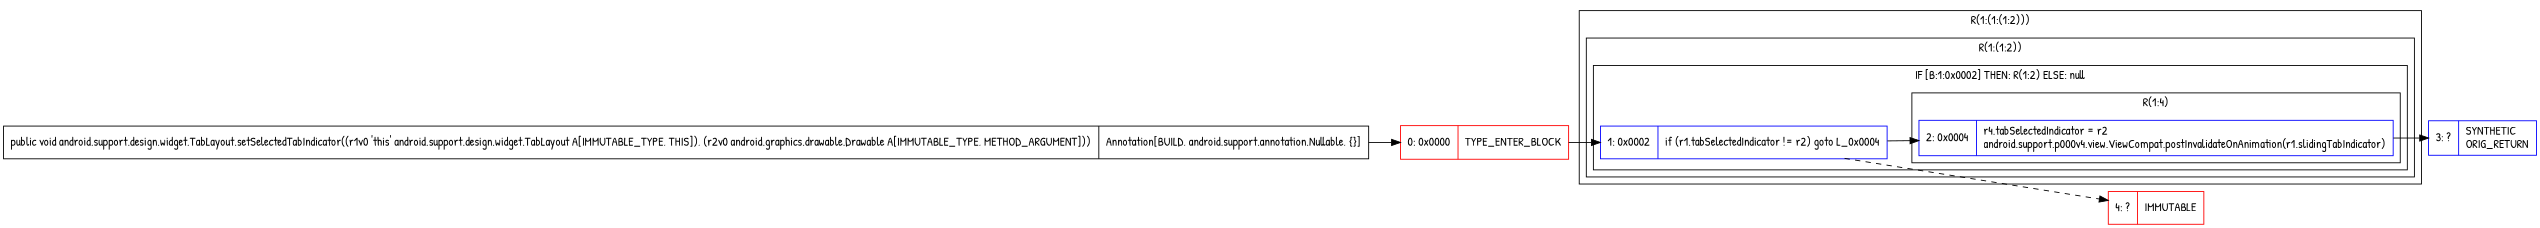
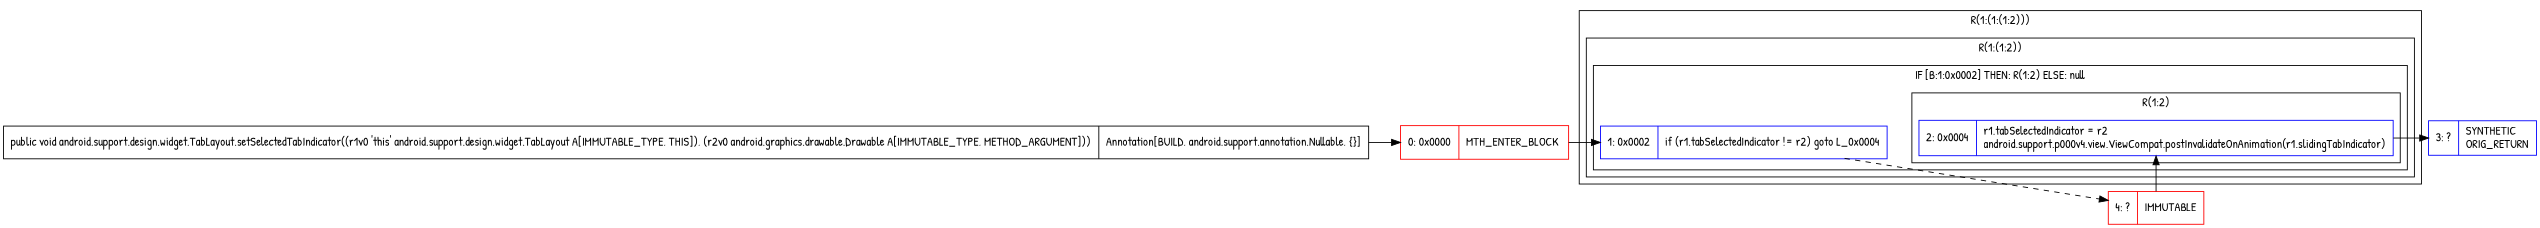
cluster "R(1:4)": label "R(1:4)" -> "R(1:2)"
node "2: 0x0004": text "r4.tabSelectedIndicator = r2" -> "r1.tabSelectedIndicator = r2"
edge "1: 0x0002" -> "2: 0x0004": now "4: ?" -> "2: 0x0004"
node "0: 0x0000": text "TYPE_ENTER_BLOCK" -> "MTH_ENTER_BLOCK"
